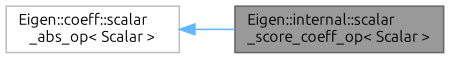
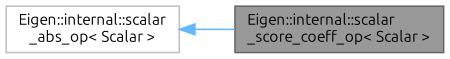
node "Eigen::coeff::scalar _abs_op< Scalar >": label "Eigen::coeff::scalar _abs_op< Scalar >" -> "Eigen::internal::scalar _abs_op< Scalar >"
